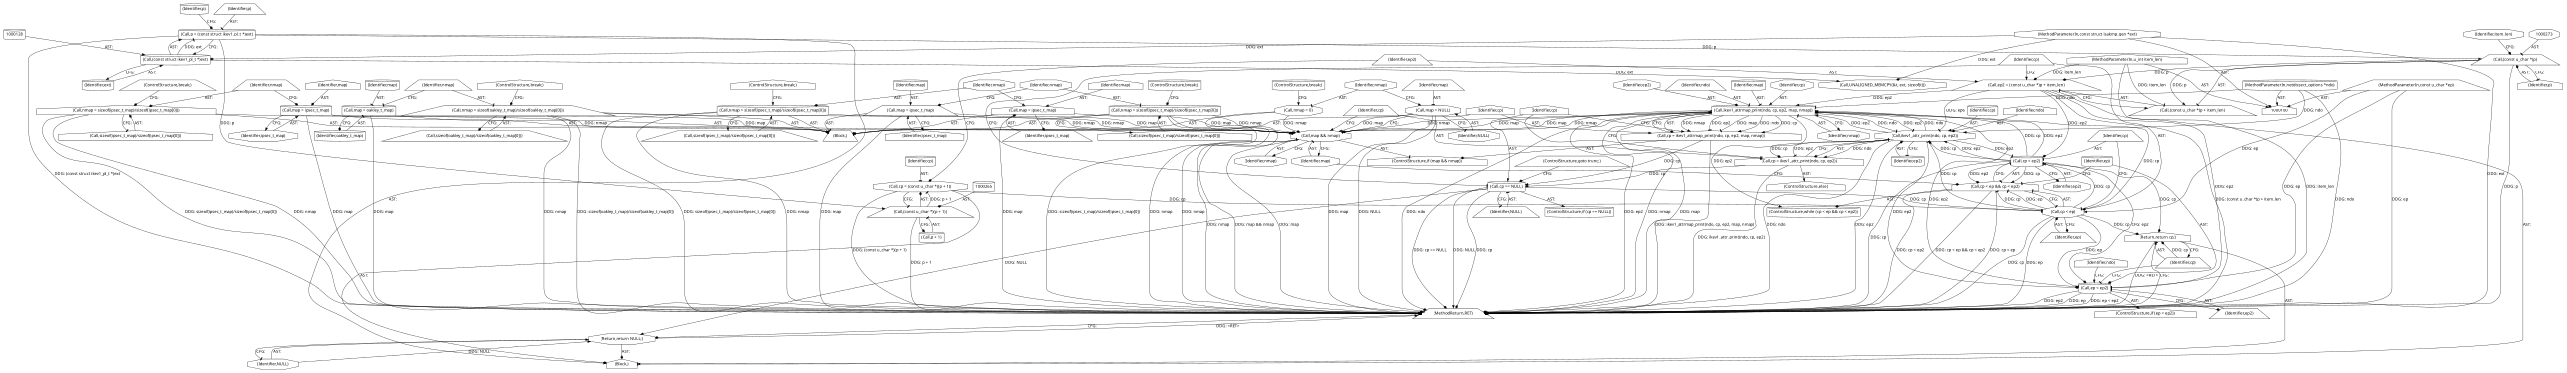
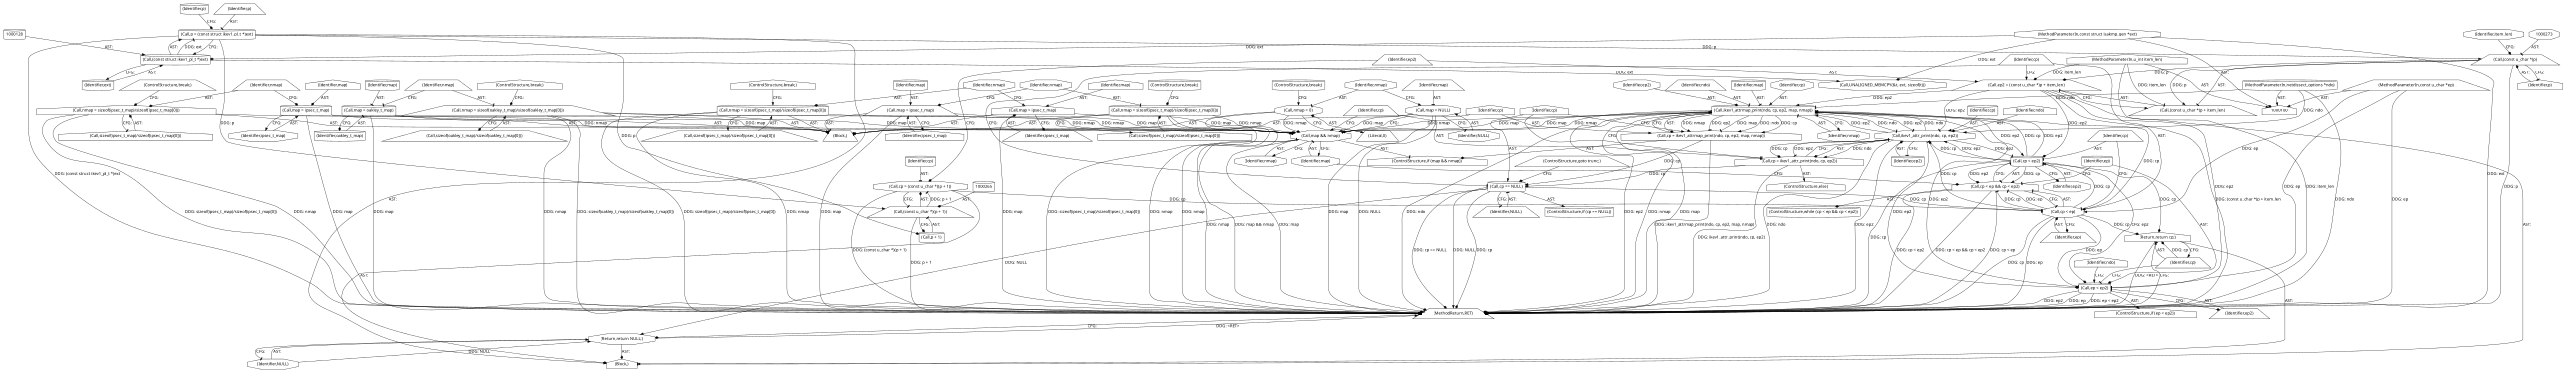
edge "(Call,p = (const struct ikev1_pl_t *)ext)" -> "(Call,p + 1)": added, label "DDG: p"
edge "(Call,ep2 = (const u_char *)p + item_len)" -> "(Call,ikev1_attr_print(ndo, cp, ep2))": label "DDG: ep6" -> "DDG: ep2"
edge "(Call,map = oakley_t_map)" -> "(Call,map && nmap)": added, label "DDG: map"
node "(Literal,0)": added
edge "(Call,ikev1_attrmap_print(ndo, cp, ep2, map, nmap))" -> "(ControlStructure,while (cp < ep && cp < ep2))": now "(Call,ikev1_attrmap_print(ndo, cp, ep2, map, nmap))" -> "(Call,cp < ep2)"
